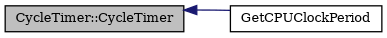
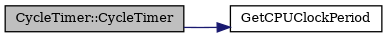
edge "GetCPUClockPeriod" -> "CycleTimer::CycleTimer": reversed
